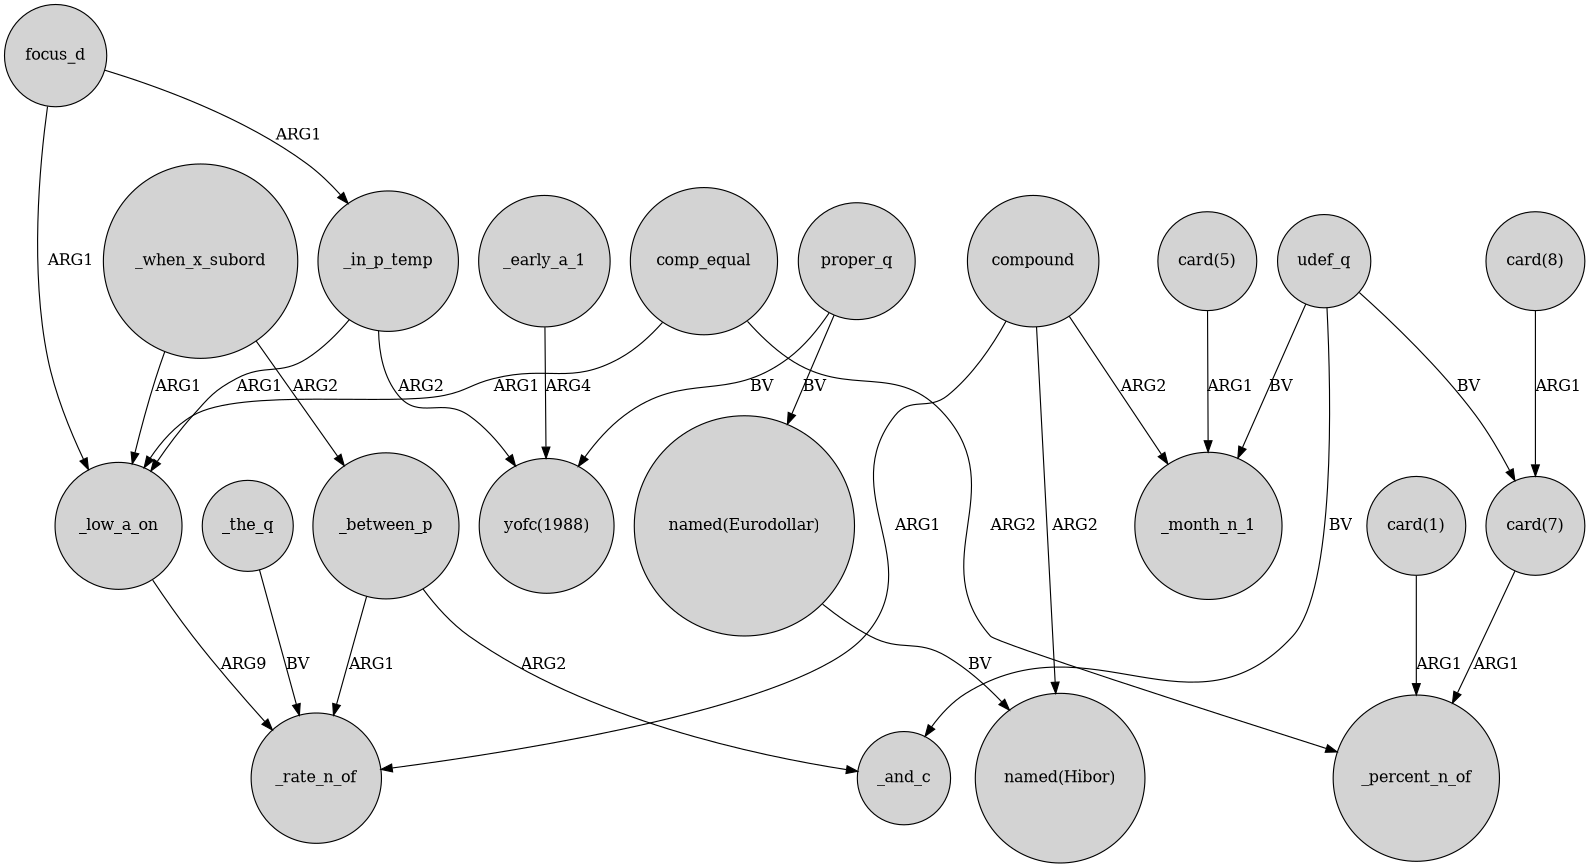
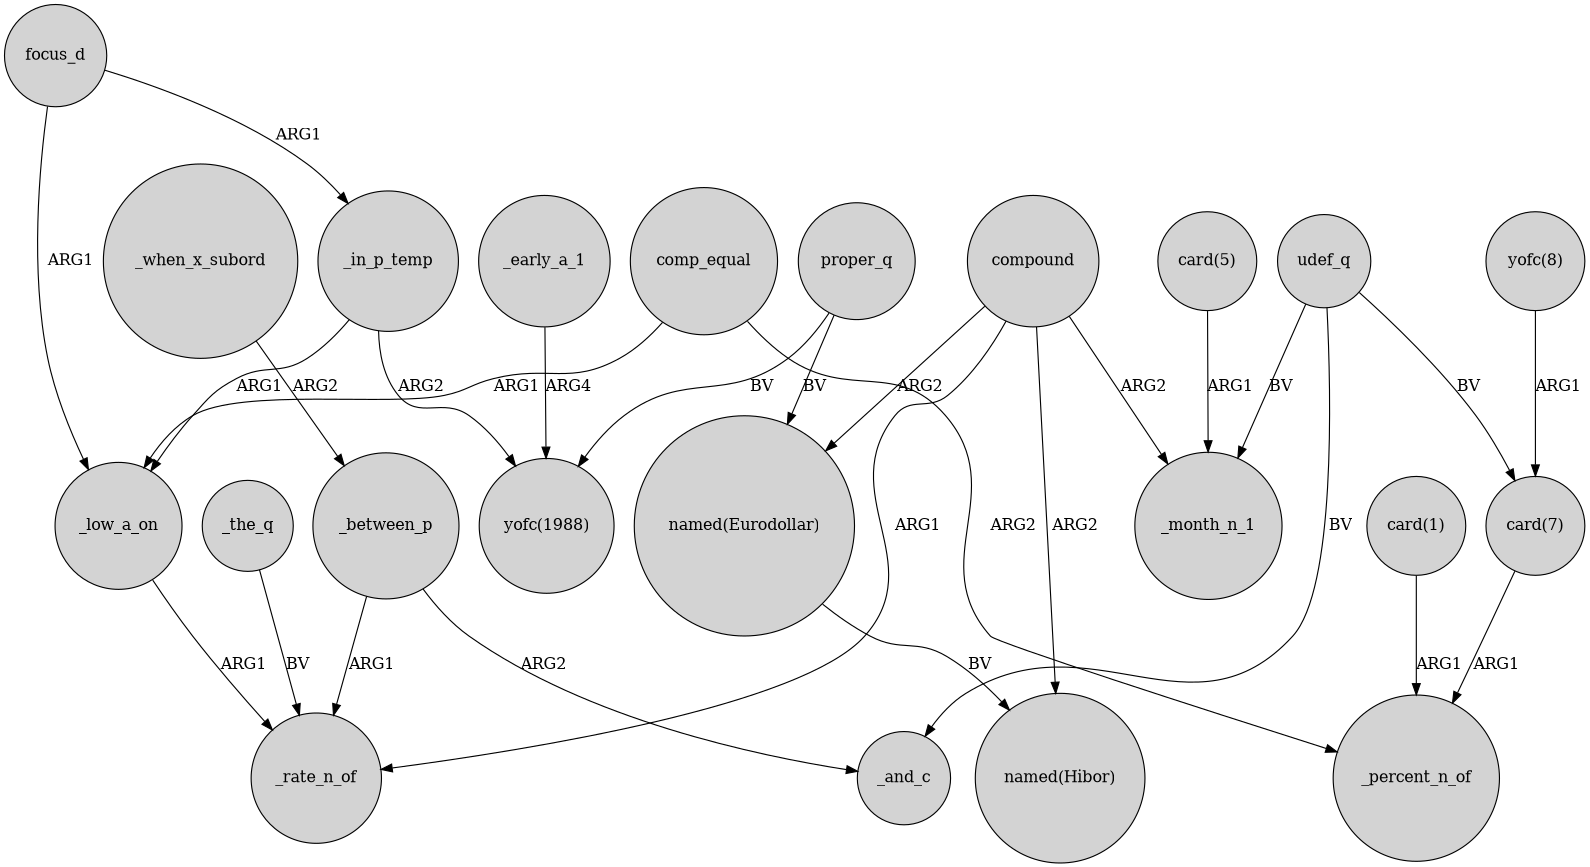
node "card(8)": label "card(8)" -> "yofc(8)"
edge "compound" -> "named(Eurodollar)": added, label "ARG2"
edge "_when_x_subord" -> "_low_a_on": removed, label "ARG1"
edge "_low_a_on" -> "_rate_n_of": label "ARG9" -> "ARG1"
